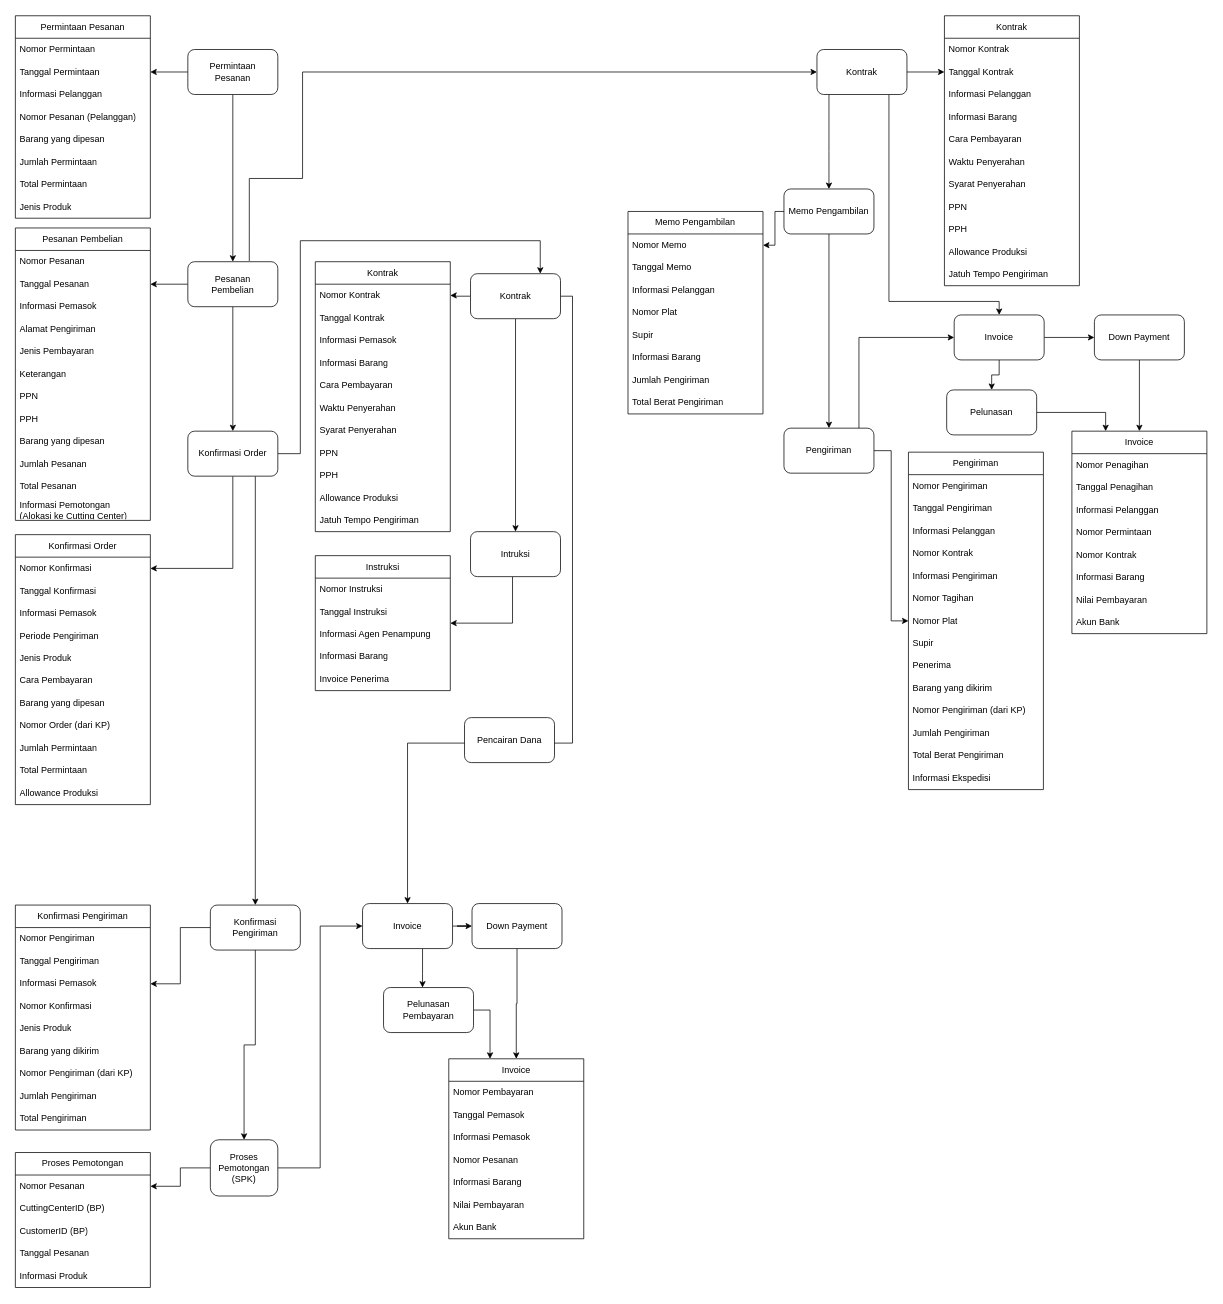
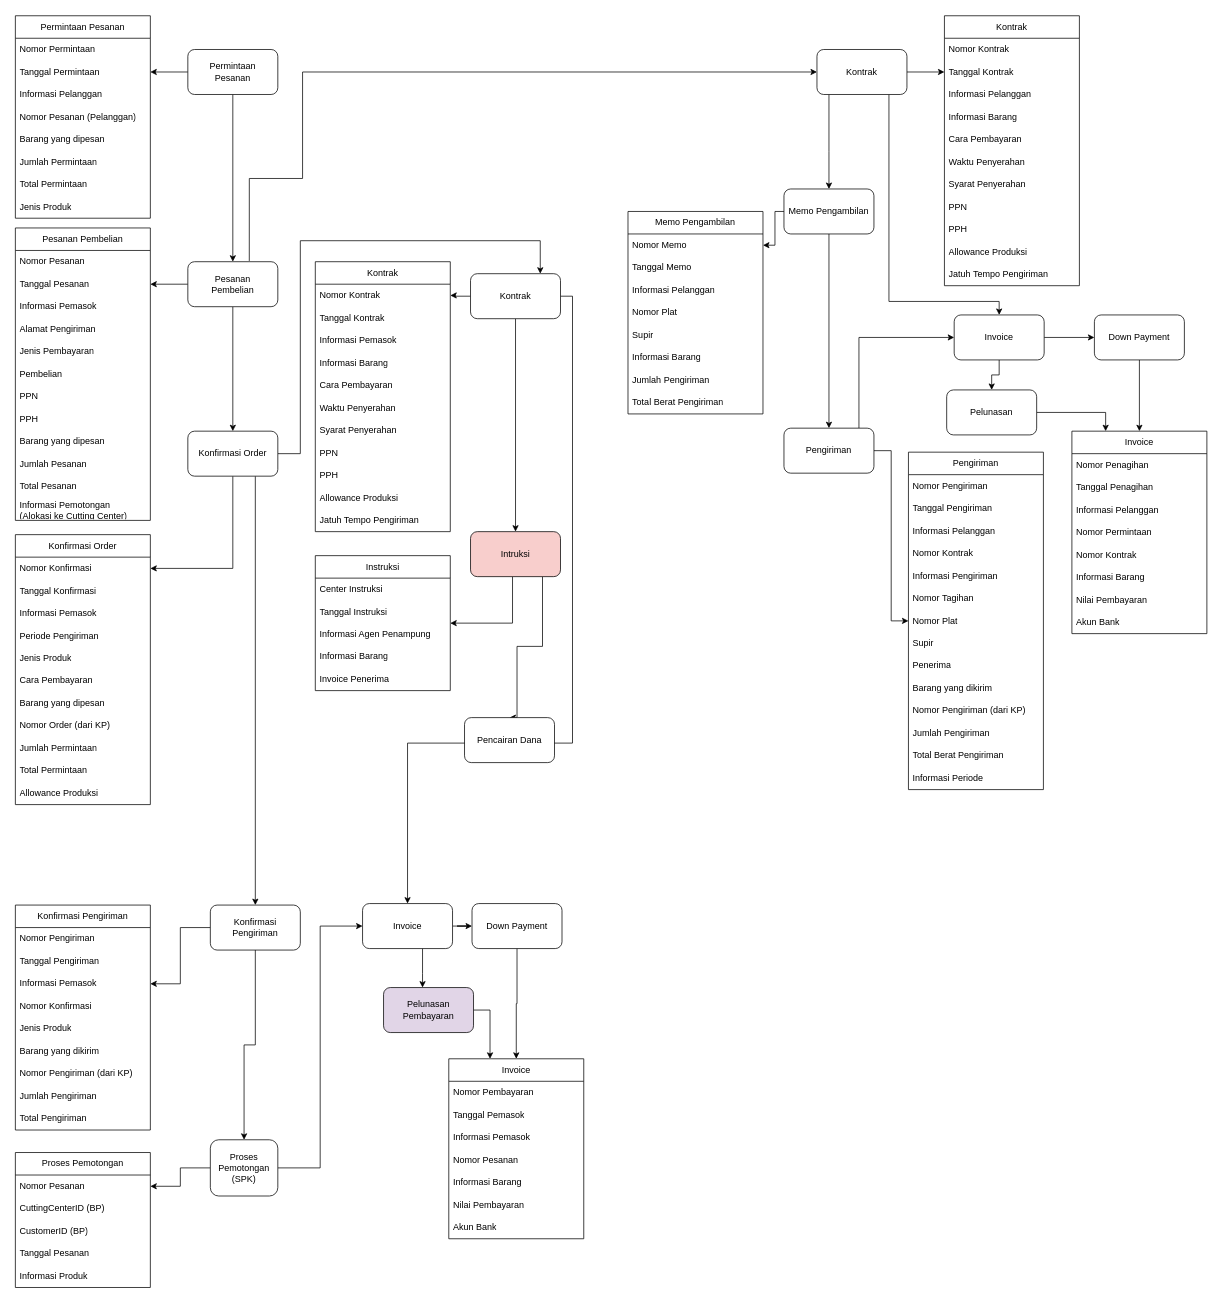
node "Keterangan": label "Keterangan" -> "Pembelian"
node "Intruksi": fillcolor #ffffff -> #f8cecc
node "Nomor Instruksi": label "Nomor Instruksi" -> "Center Instruksi"
edge "Intruksi" -> "Pencairan Dana": added
node "Informasi Ekspedisi": label "Informasi Ekspedisi" -> "Informasi Periode"
node "Pelunasan Pembayaran": fillcolor #ffffff -> #e1d5e7
